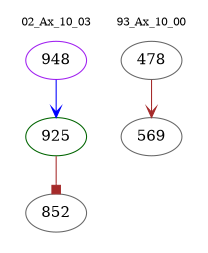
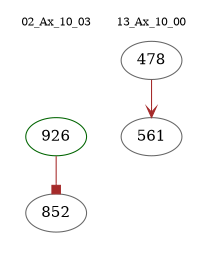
cluster "93_Ax_10_00": label "93_Ax_10_00" -> "13_Ax_10_00"
node "948": removed
node "925": label "925" -> "926"
node "569": label "569" -> "561"
